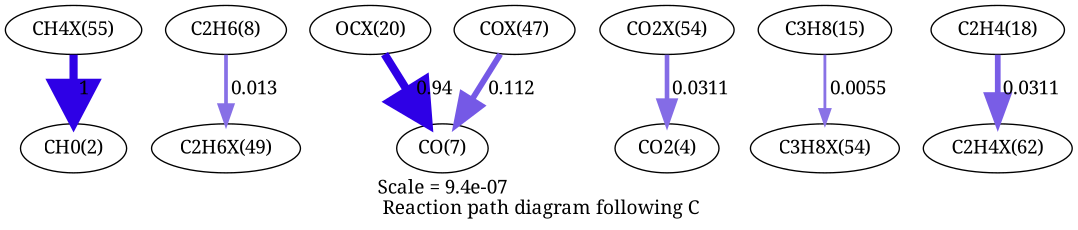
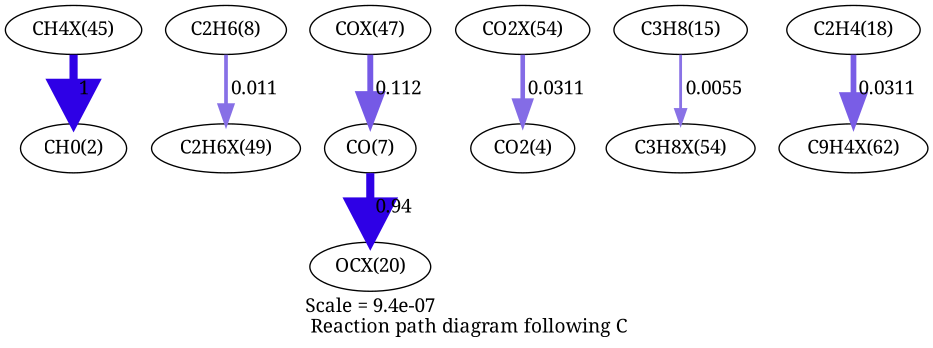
node "CH4X(55)": label "CH4X(55)" -> "CH4X(45)"
edge "OCX(20)" -> "CO(7)": reversed
edge "C2H6(8)" -> "C2H6X(49)": label " 0.013" -> " 0.011"
node "C2H4X(62)": label "C2H4X(62)" -> "C9H4X(62)"
